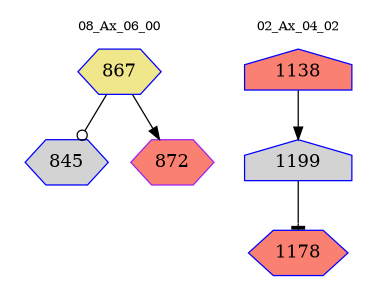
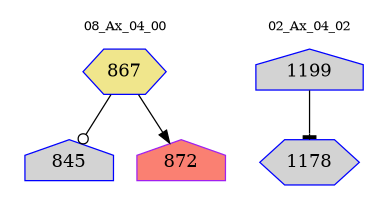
cluster "08_Ax_06_00": label "08_Ax_06_00" -> "08_Ax_04_00"
node "1138": removed
node "845": shape hexagon -> house
node "872": shape hexagon -> house
node "1178": fillcolor salmon -> lightgrey
